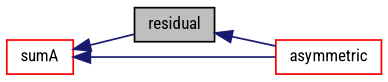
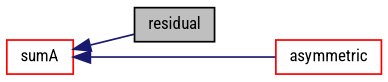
edge "asymmetric" -> "residual": removed
